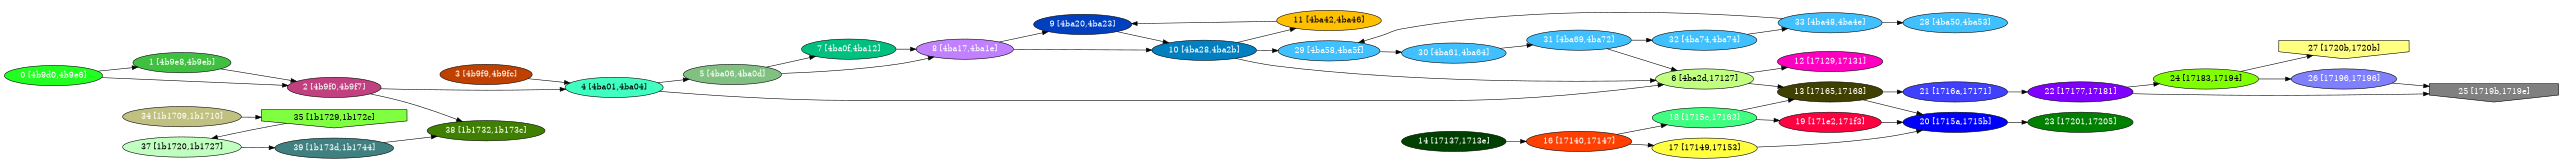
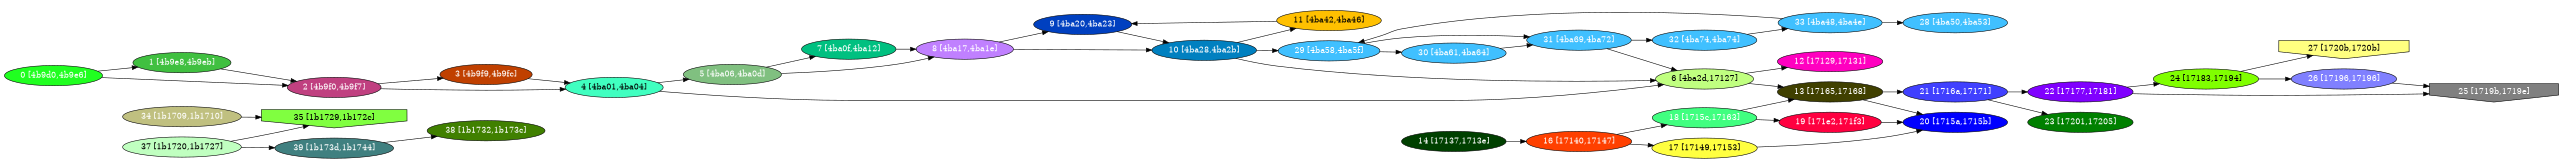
edge "29 [4ba58,4ba5f]" -> "31 [4ba69,4ba72]": added
edge "2 [4b9f0,4b9f7]" -> "38 [1b1732,1b173c]": now "2 [4b9f0,4b9f7]" -> "3 [4b9f9,4b9fc]"
edge "20 [1715a,1715b]" -> "23 [17201,17205]": now "21 [1716a,17171]" -> "23 [17201,17205]"
edge "35 [1b1729,1b172c]" -> "37 [1b1720,1b1727]": reversed
